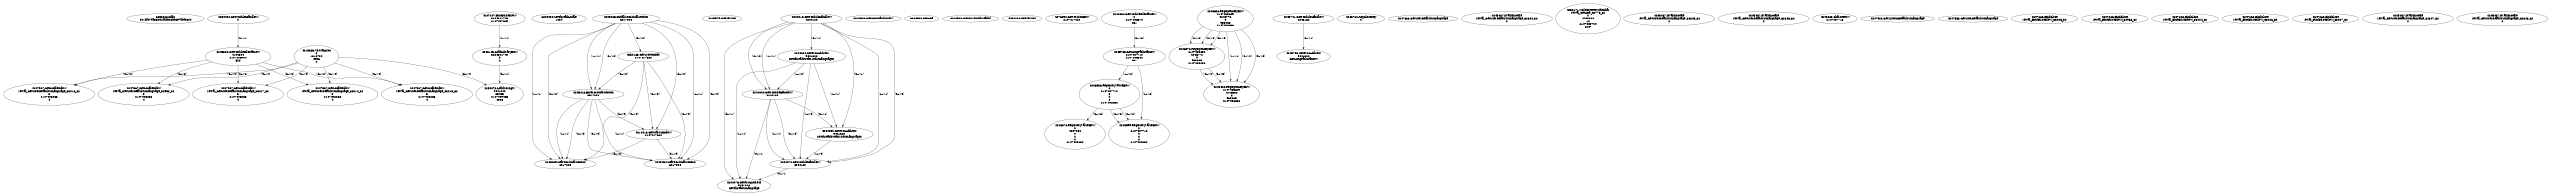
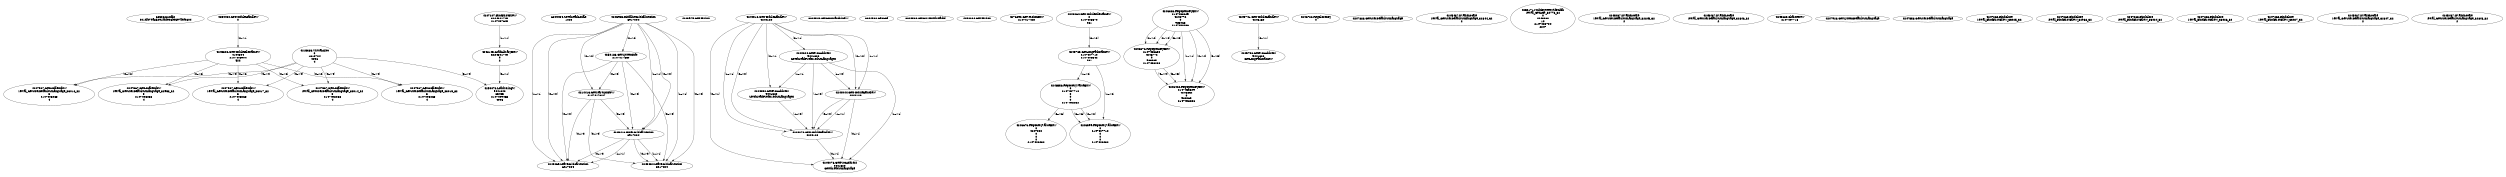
edge "4244044.GetModuleHandleW 4244120" -> "4244050.GetProcAddress 9441320 SetThreadPreferredUILanguages": removed, label "(0-->1)"
edge "4245418.EnterCriticalSection 6917004" -> "4214413.GetStartupInfoW 2147417624": reversed
